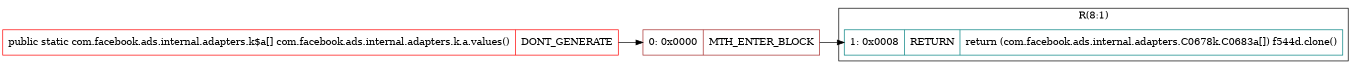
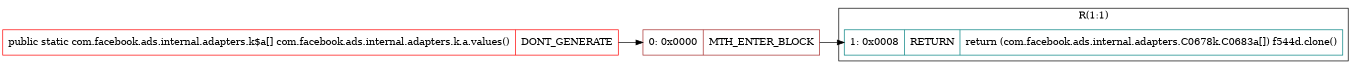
cluster "R(8:1)": label "R(8:1)" -> "R(1:1)"
